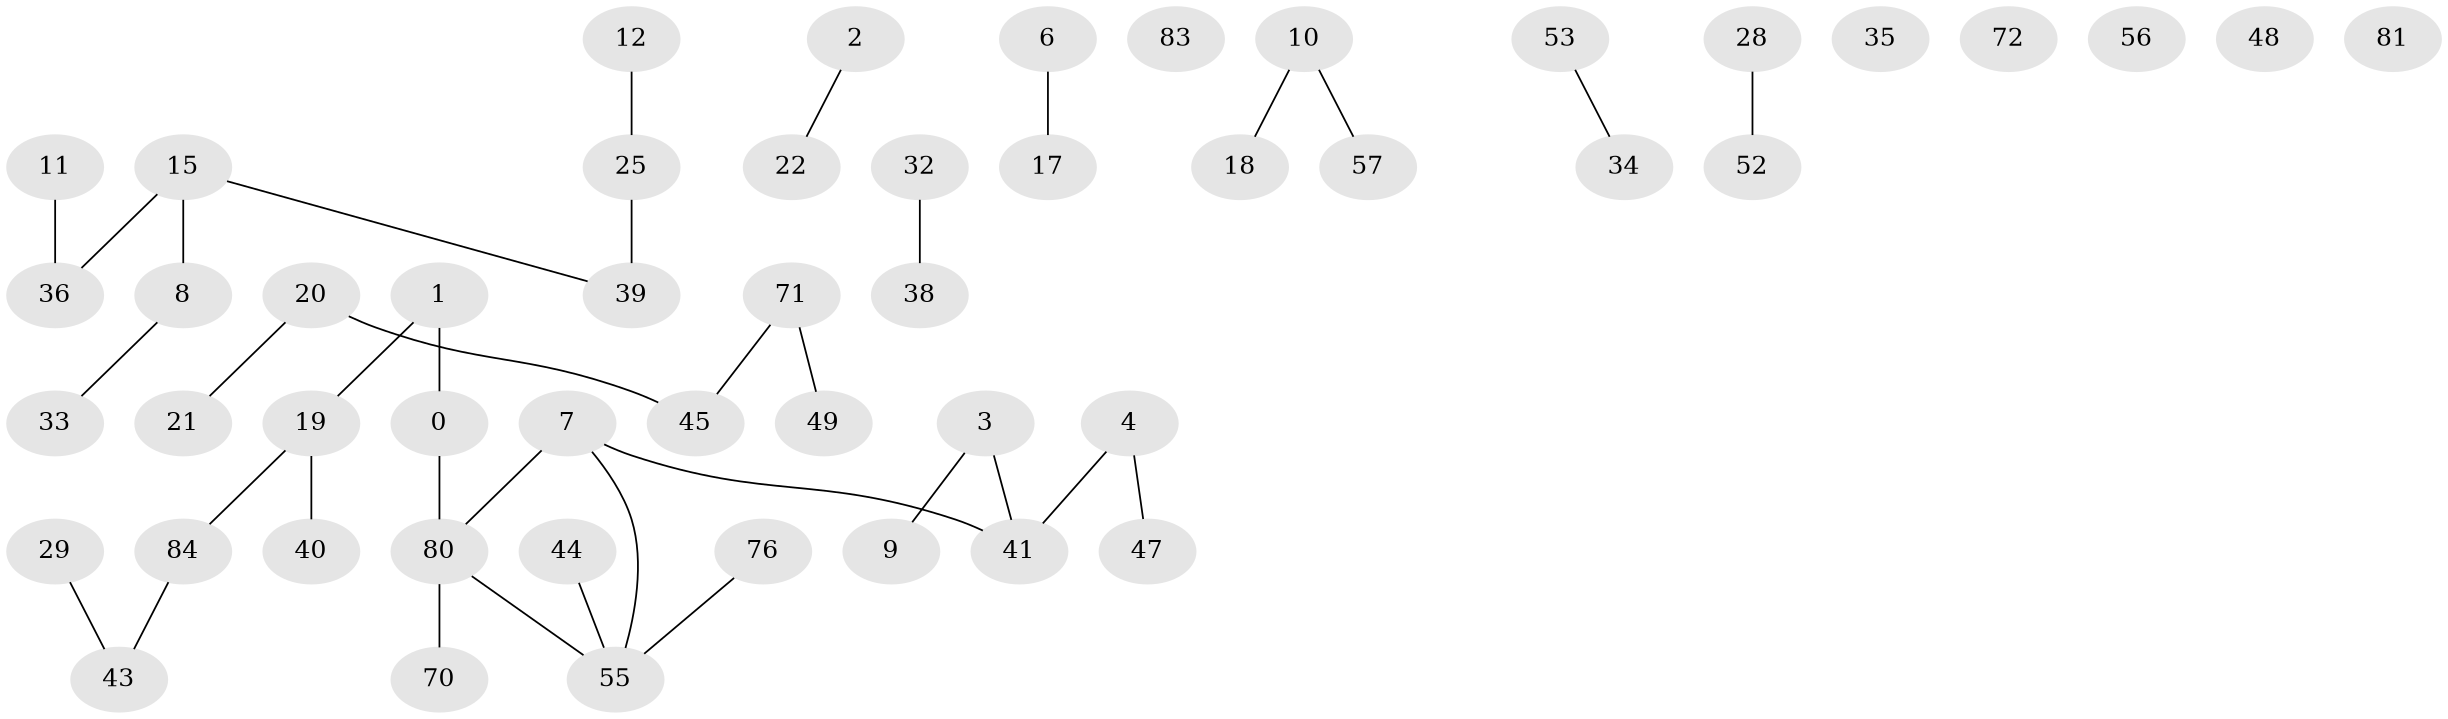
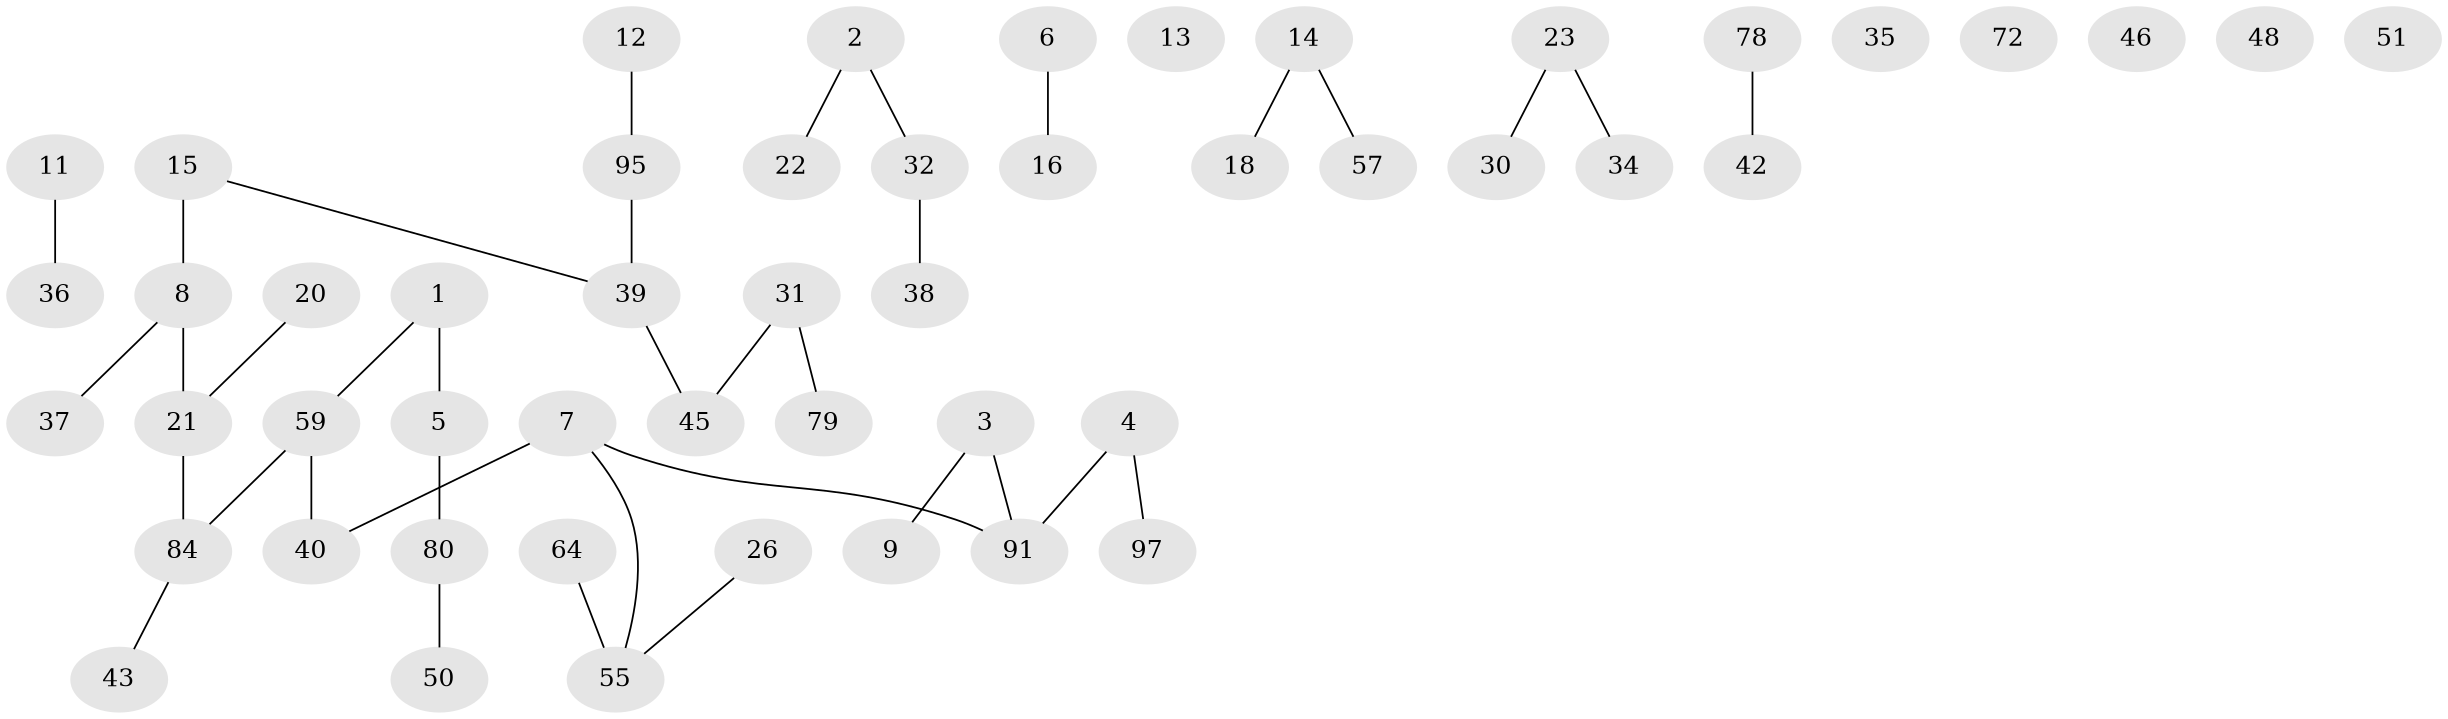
node "83": label "83" -> "13"
node "10": label "10" -> "14"
node "53": label "53" -> "23"
node "28": label "28" -> "78"
node "56": label "56" -> "46"
node "81": label "81" -> "51"
edge "2" -- "32": added
node "25": label "25" -> "95"
node "17": label "17" -> "16"
node "30": added
node "52": label "52" -> "42"
edge "15" -- "36": removed
node "71": label "71" -> "31"
edge "20" -- "45": now "39" -- "45"
edge "8" -- "21": added
node "33": label "33" -> "37"
node "19": label "19" -> "59"
node "0": label "0" -> "5"
node "49": label "49" -> "79"
edge "7" -- "80": now "7" -- "40"
edge "21" -- "84": added
node "29": removed
node "44": label "44" -> "64"
node "76": label "76" -> "26"
node "41": label "41" -> "91"
node "47": label "47" -> "97"
edge "80" -- "55": removed
node "70": label "70" -> "50"
